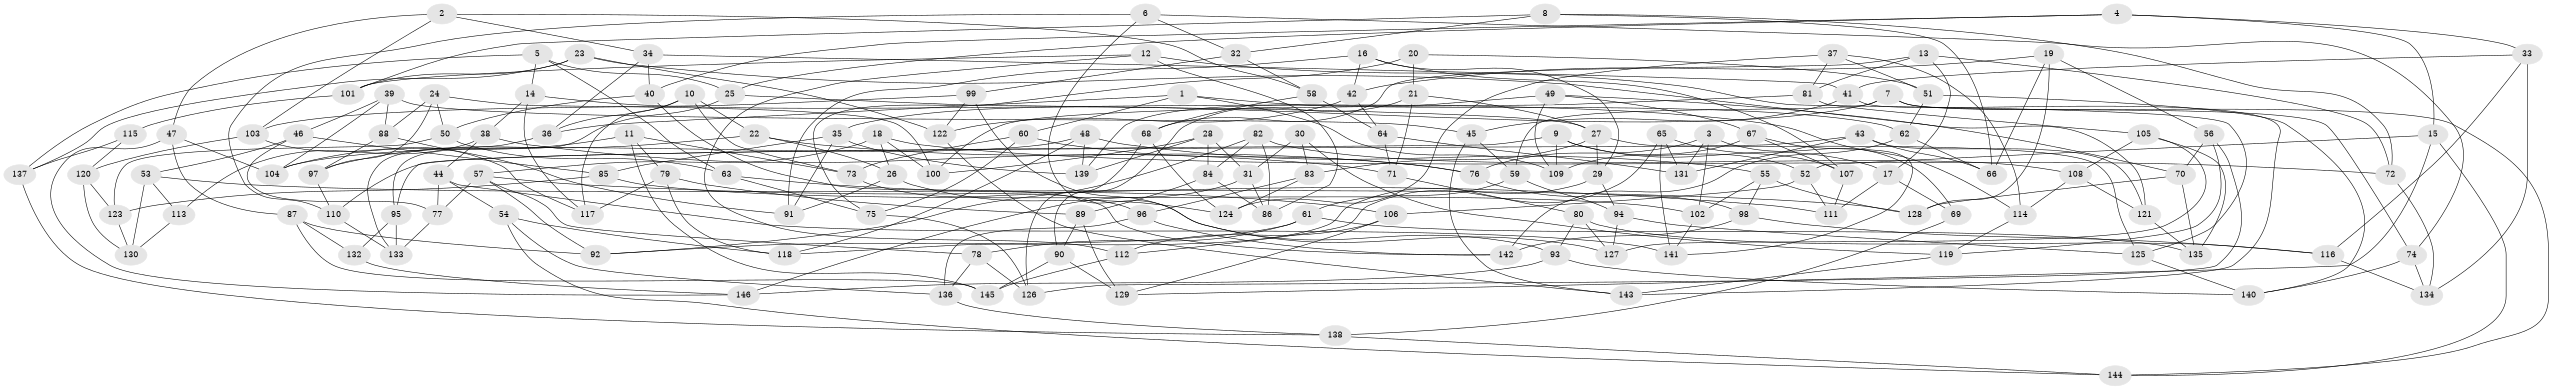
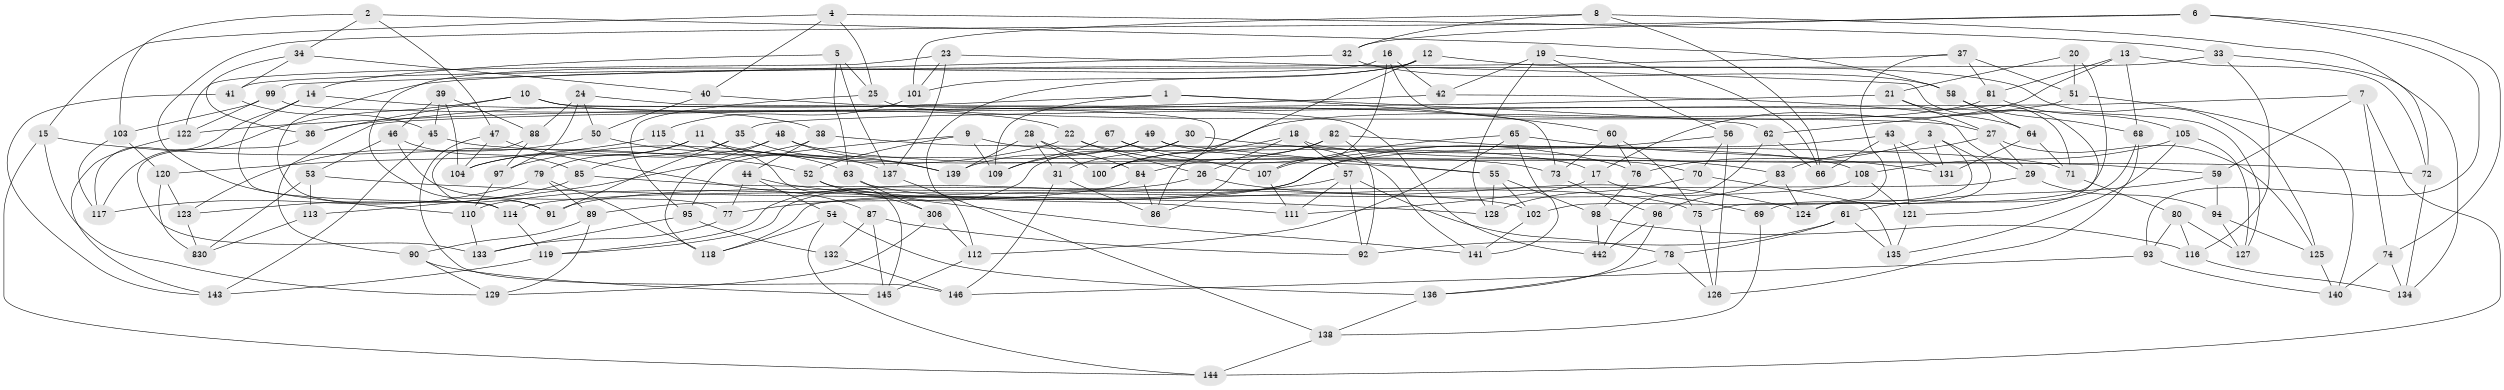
edge "49" -- "67": now "49" -- "55"
node "106": label "106" -> "306"
node "130": label "130" -> "830"
node "142": label "142" -> "442"
